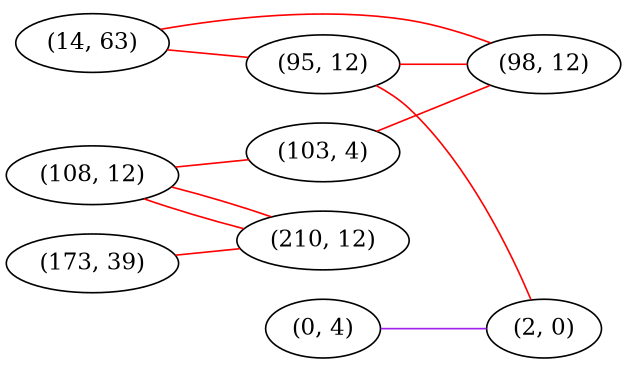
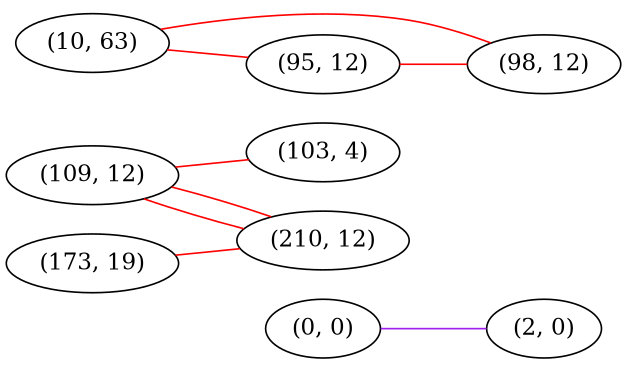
node "(14, 63)": label "(14, 63)" -> "(10, 63)"
edge "(98, 12)" -- "(103, 4)": removed
node "(108, 12)": label "(108, 12)" -> "(109, 12)"
edge "(95, 12)" -- "(2, 0)": removed
node "(173, 39)": label "(173, 39)" -> "(173, 19)"
node "(0, 4)": label "(0, 4)" -> "(0, 0)"
